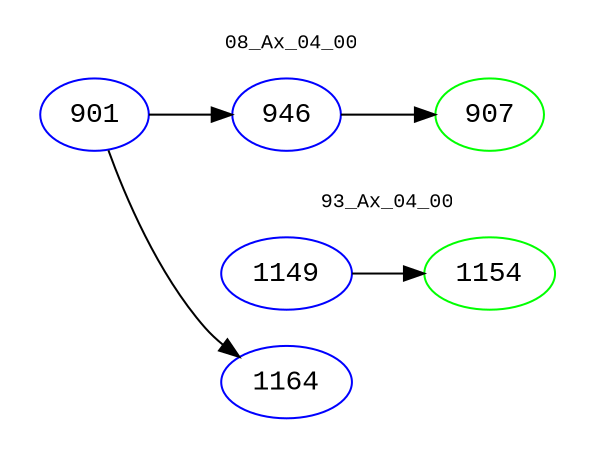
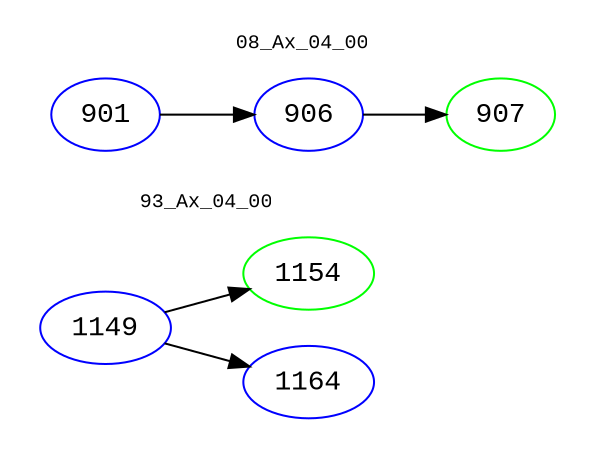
node "946": label "946" -> "906"
edge "901" -> "1164": now "1149" -> "1164"
